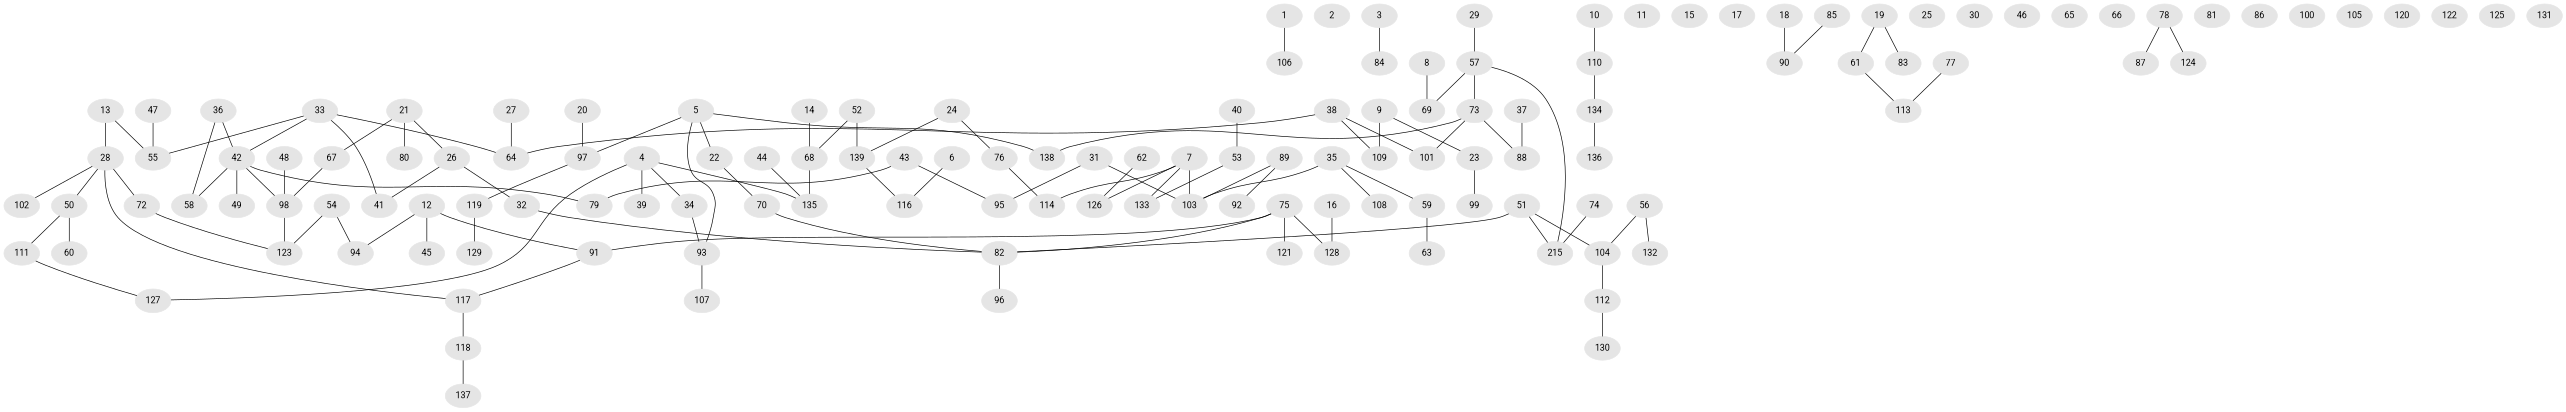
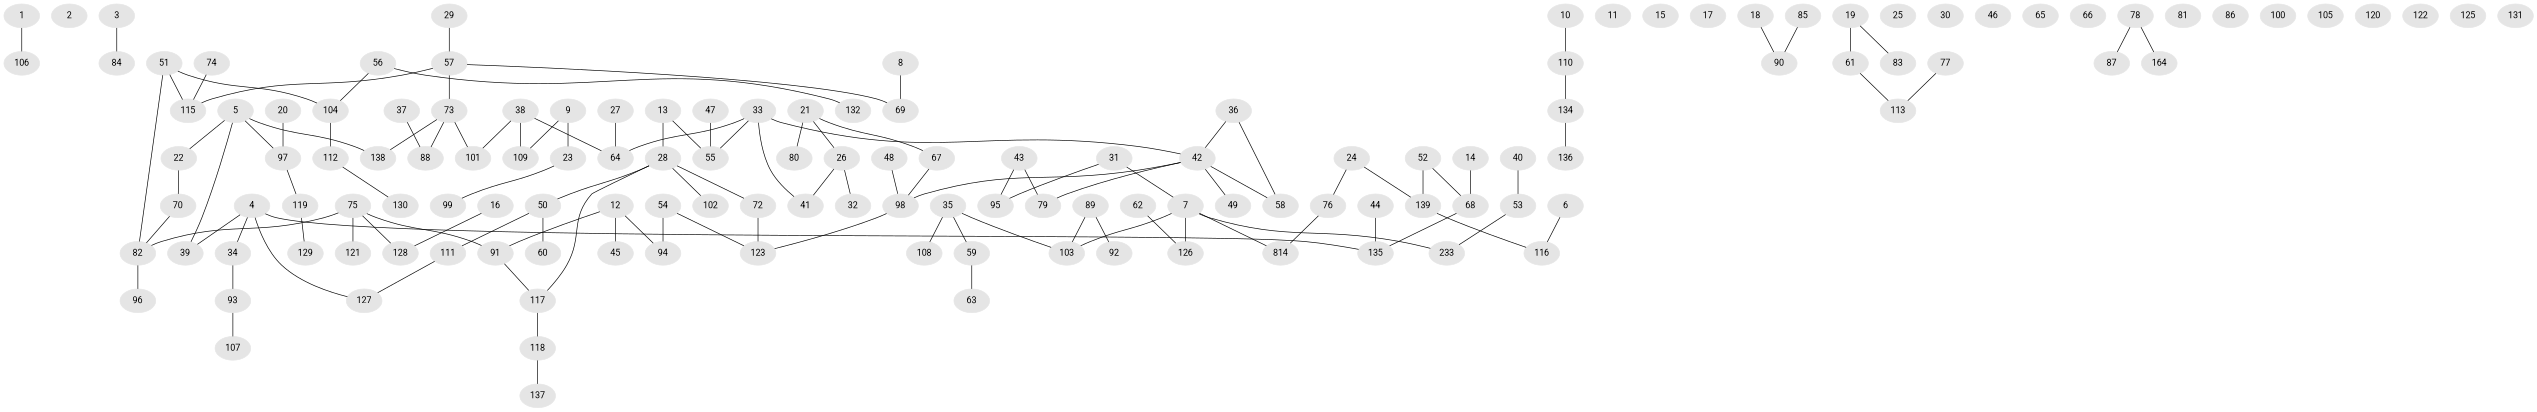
node "124": label "124" -> "164"
edge "31" -- "103": now "31" -- "7"
edge "5" -- "93": now "5" -- "39"
node "114": label "114" -> "814"
node "133": label "133" -> "233"
edge "32" -- "82": removed
node "215": label "215" -> "115"
